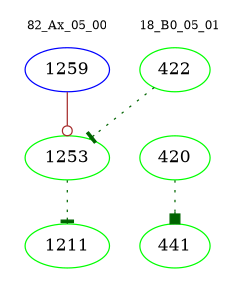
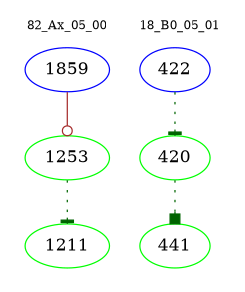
node "1259": label "1259" -> "1859"
node "422": color green -> blue
edge "422" -> "1253": now "422" -> "420"
